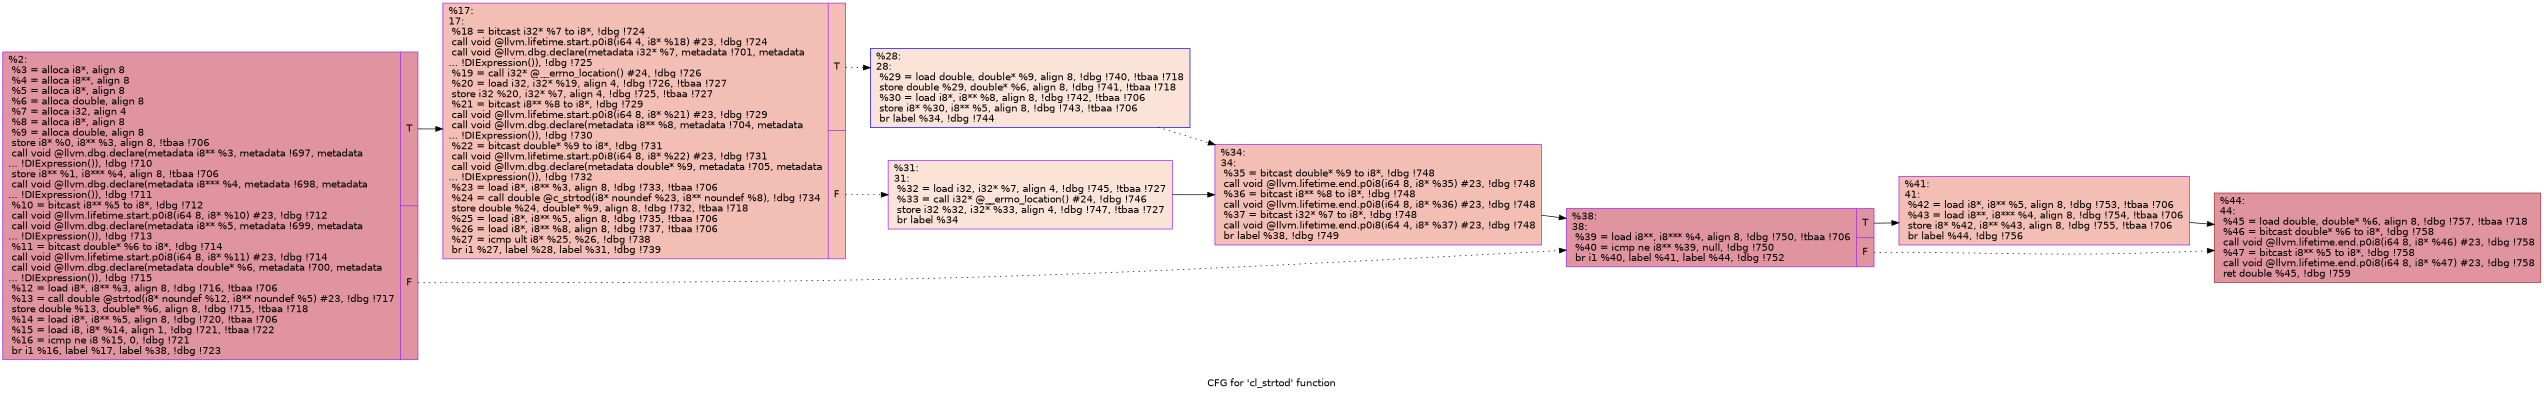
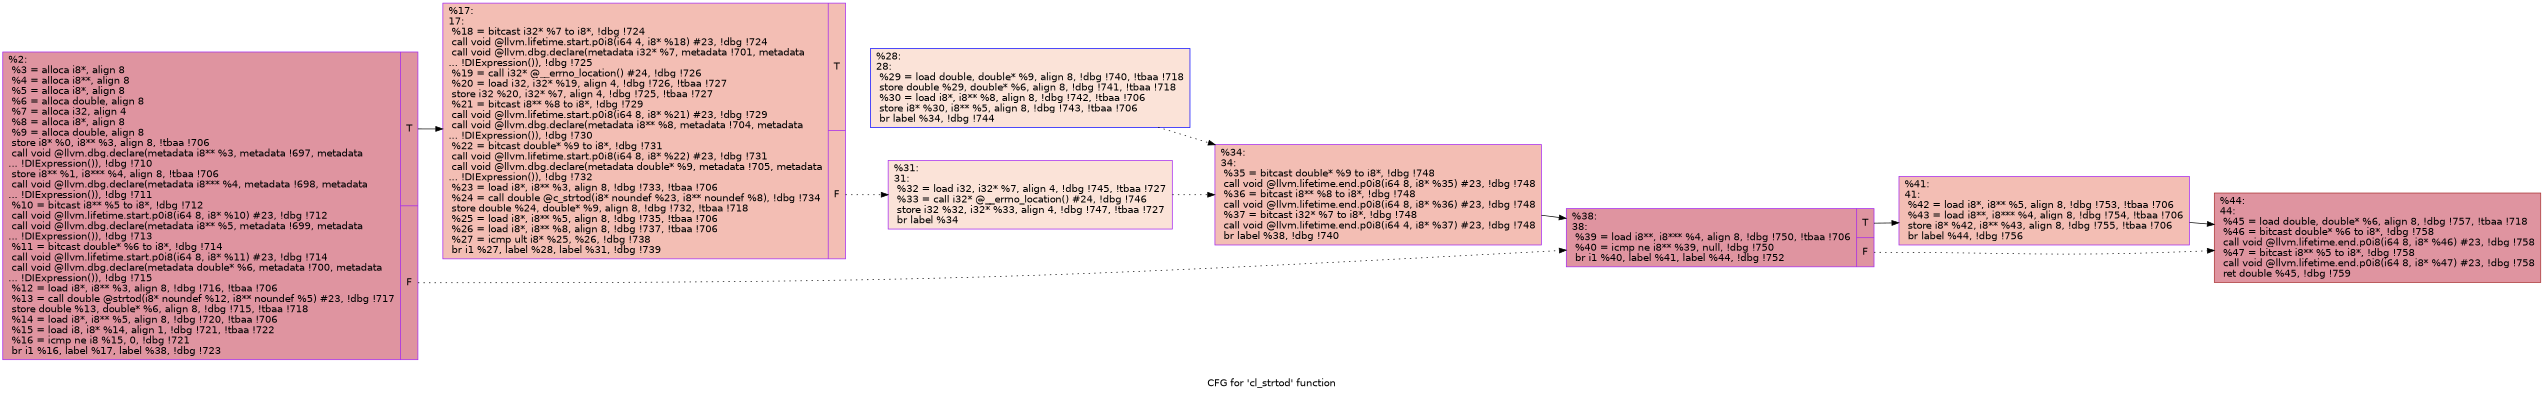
edge "%17:" -> "%28:": removed
edge "%31:" -> "%34:": style solid -> dotted
node "%34:": text "br label %38, !dbg !749" -> "br label %38, !dbg !740"
